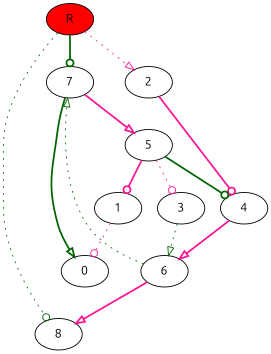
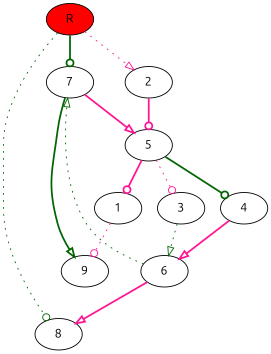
edge "2" -> "4": now "2" -> "5"
node "0": label "0" -> "9"
